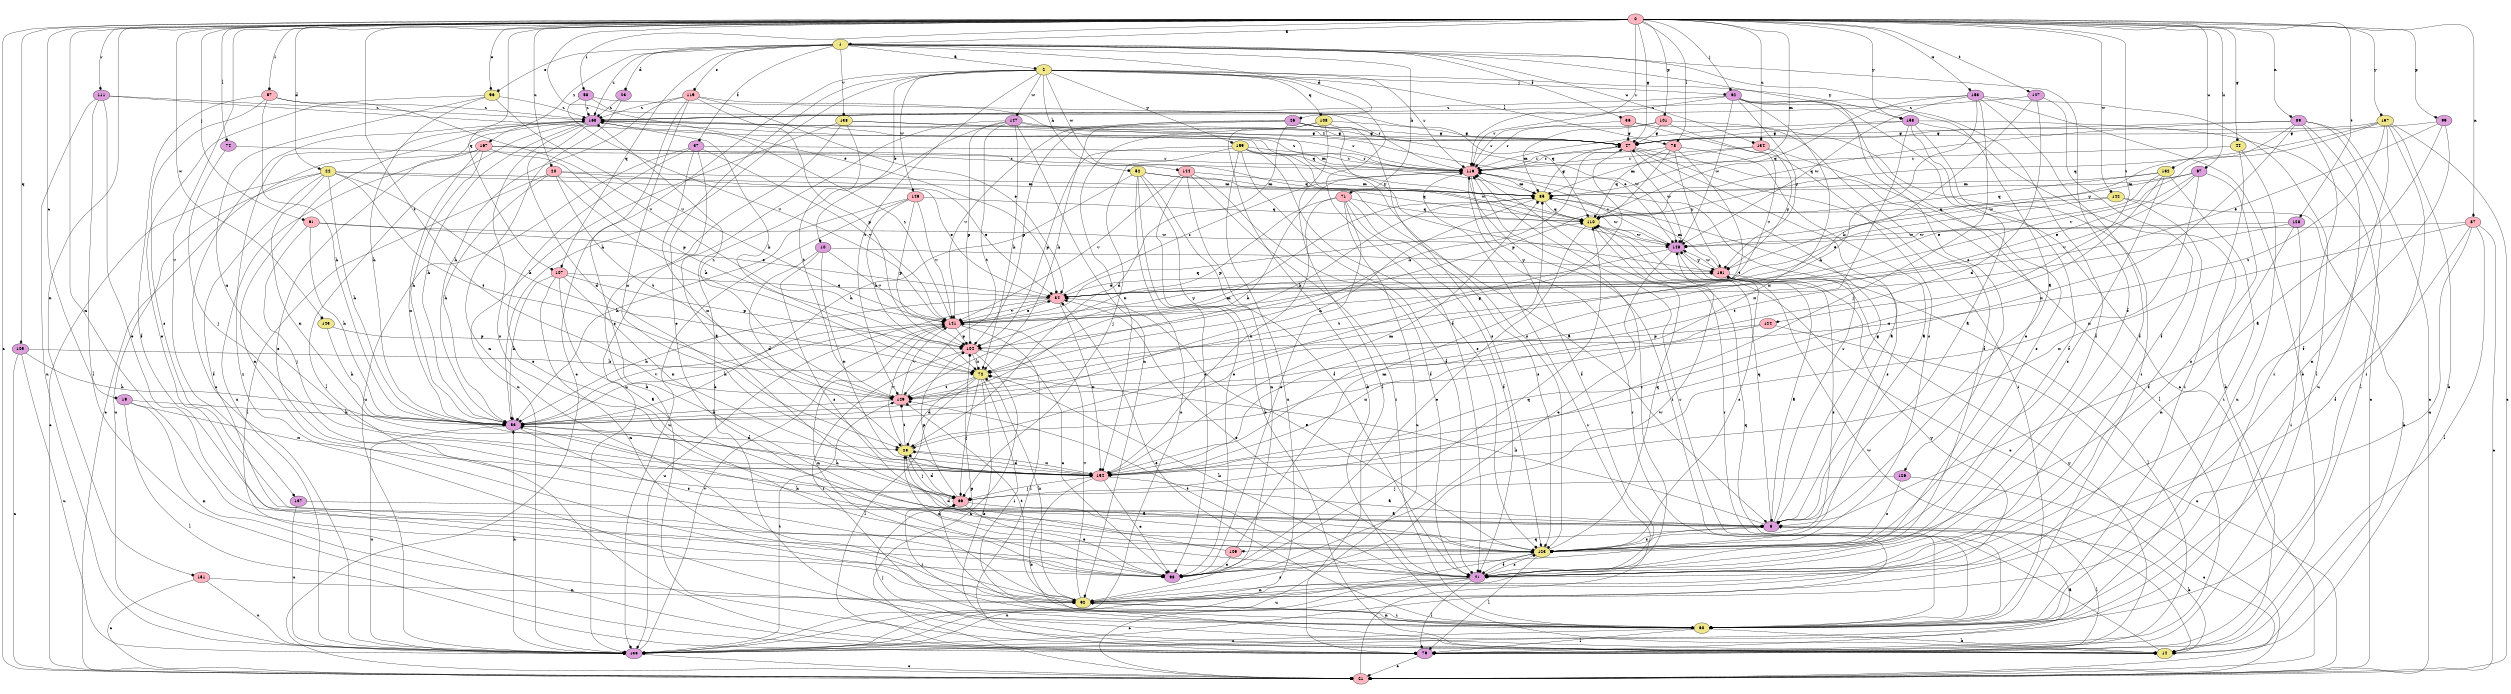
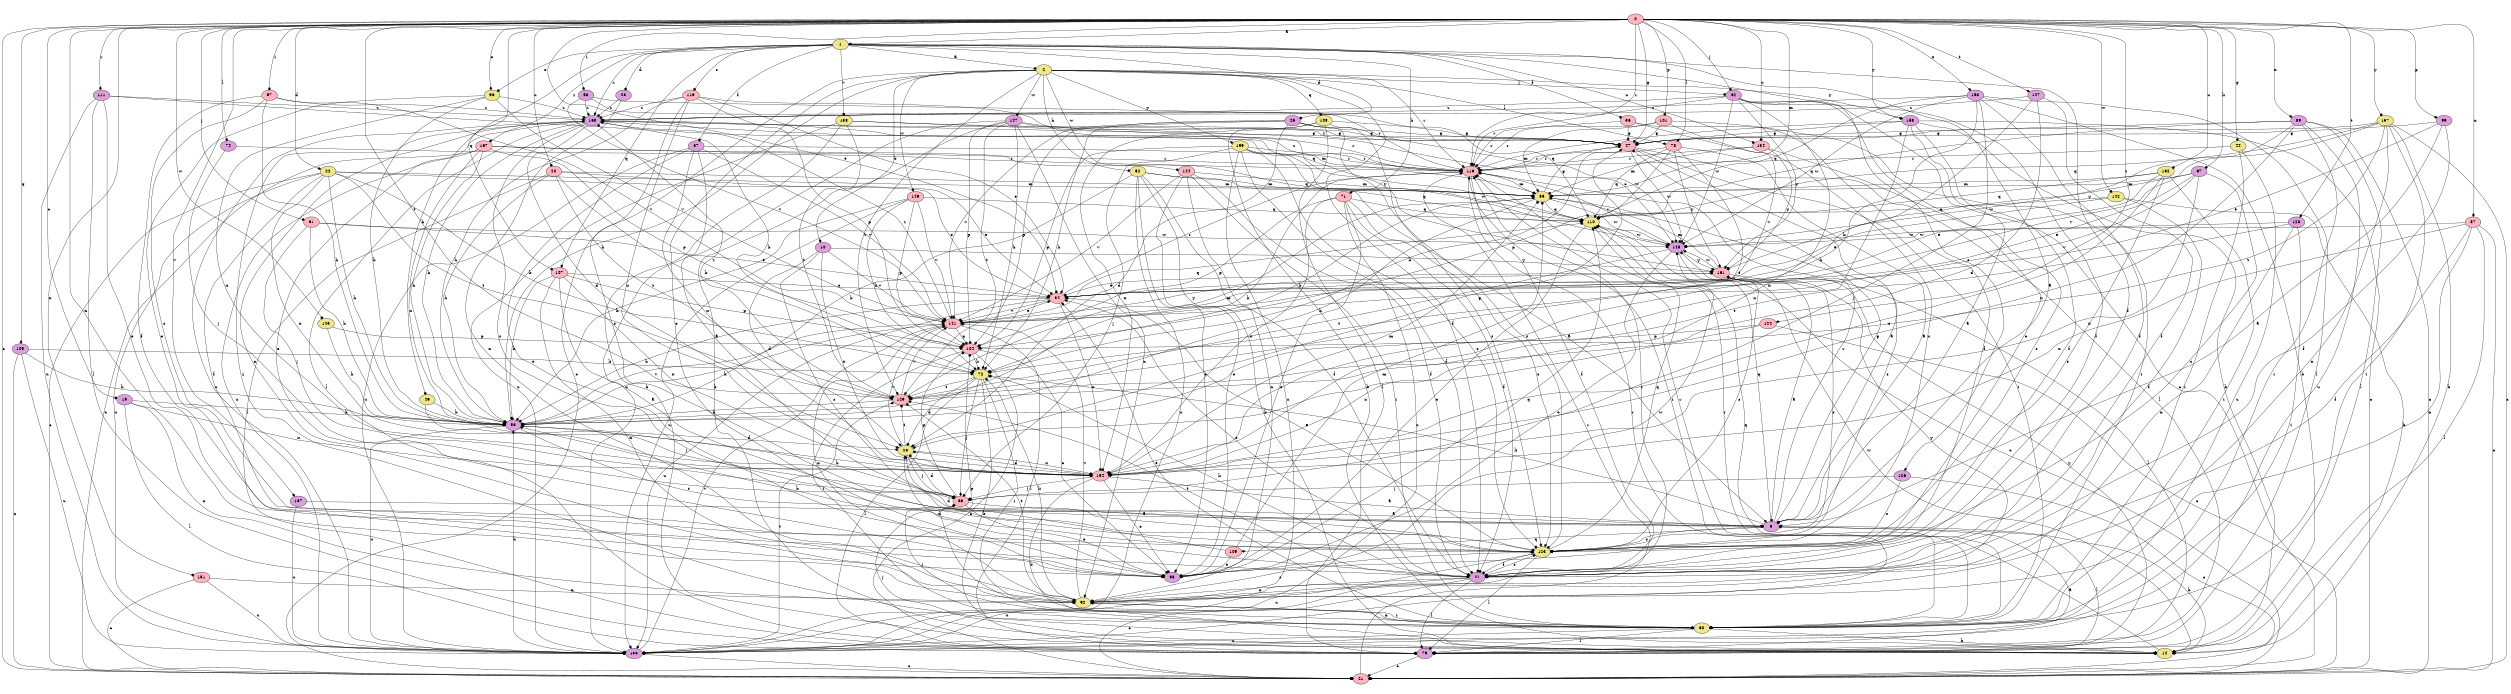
edge "0" -> "134": arrowhead diamond -> dot
node "49": added
